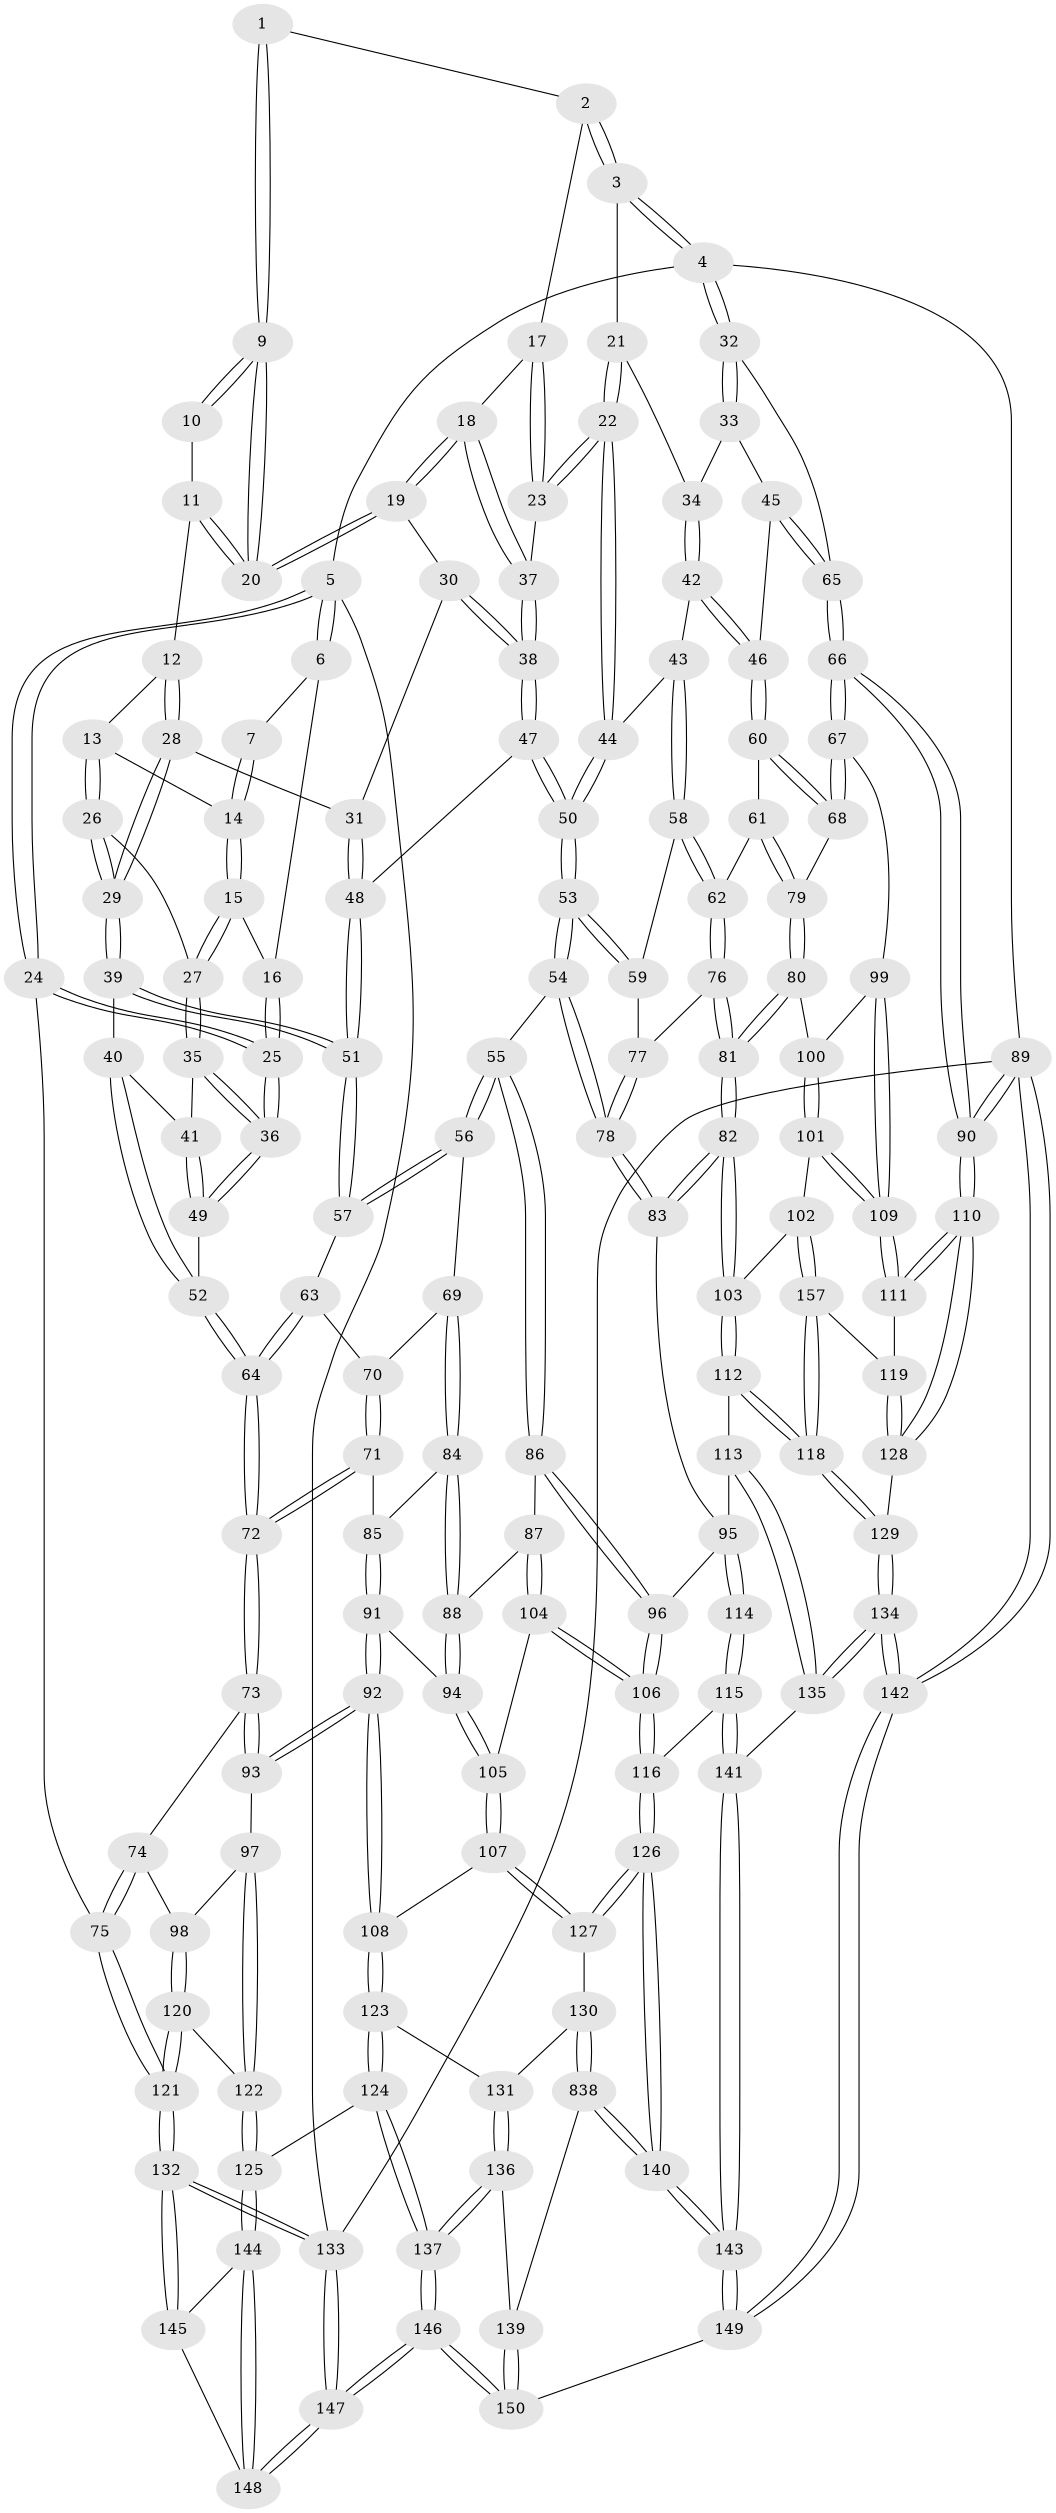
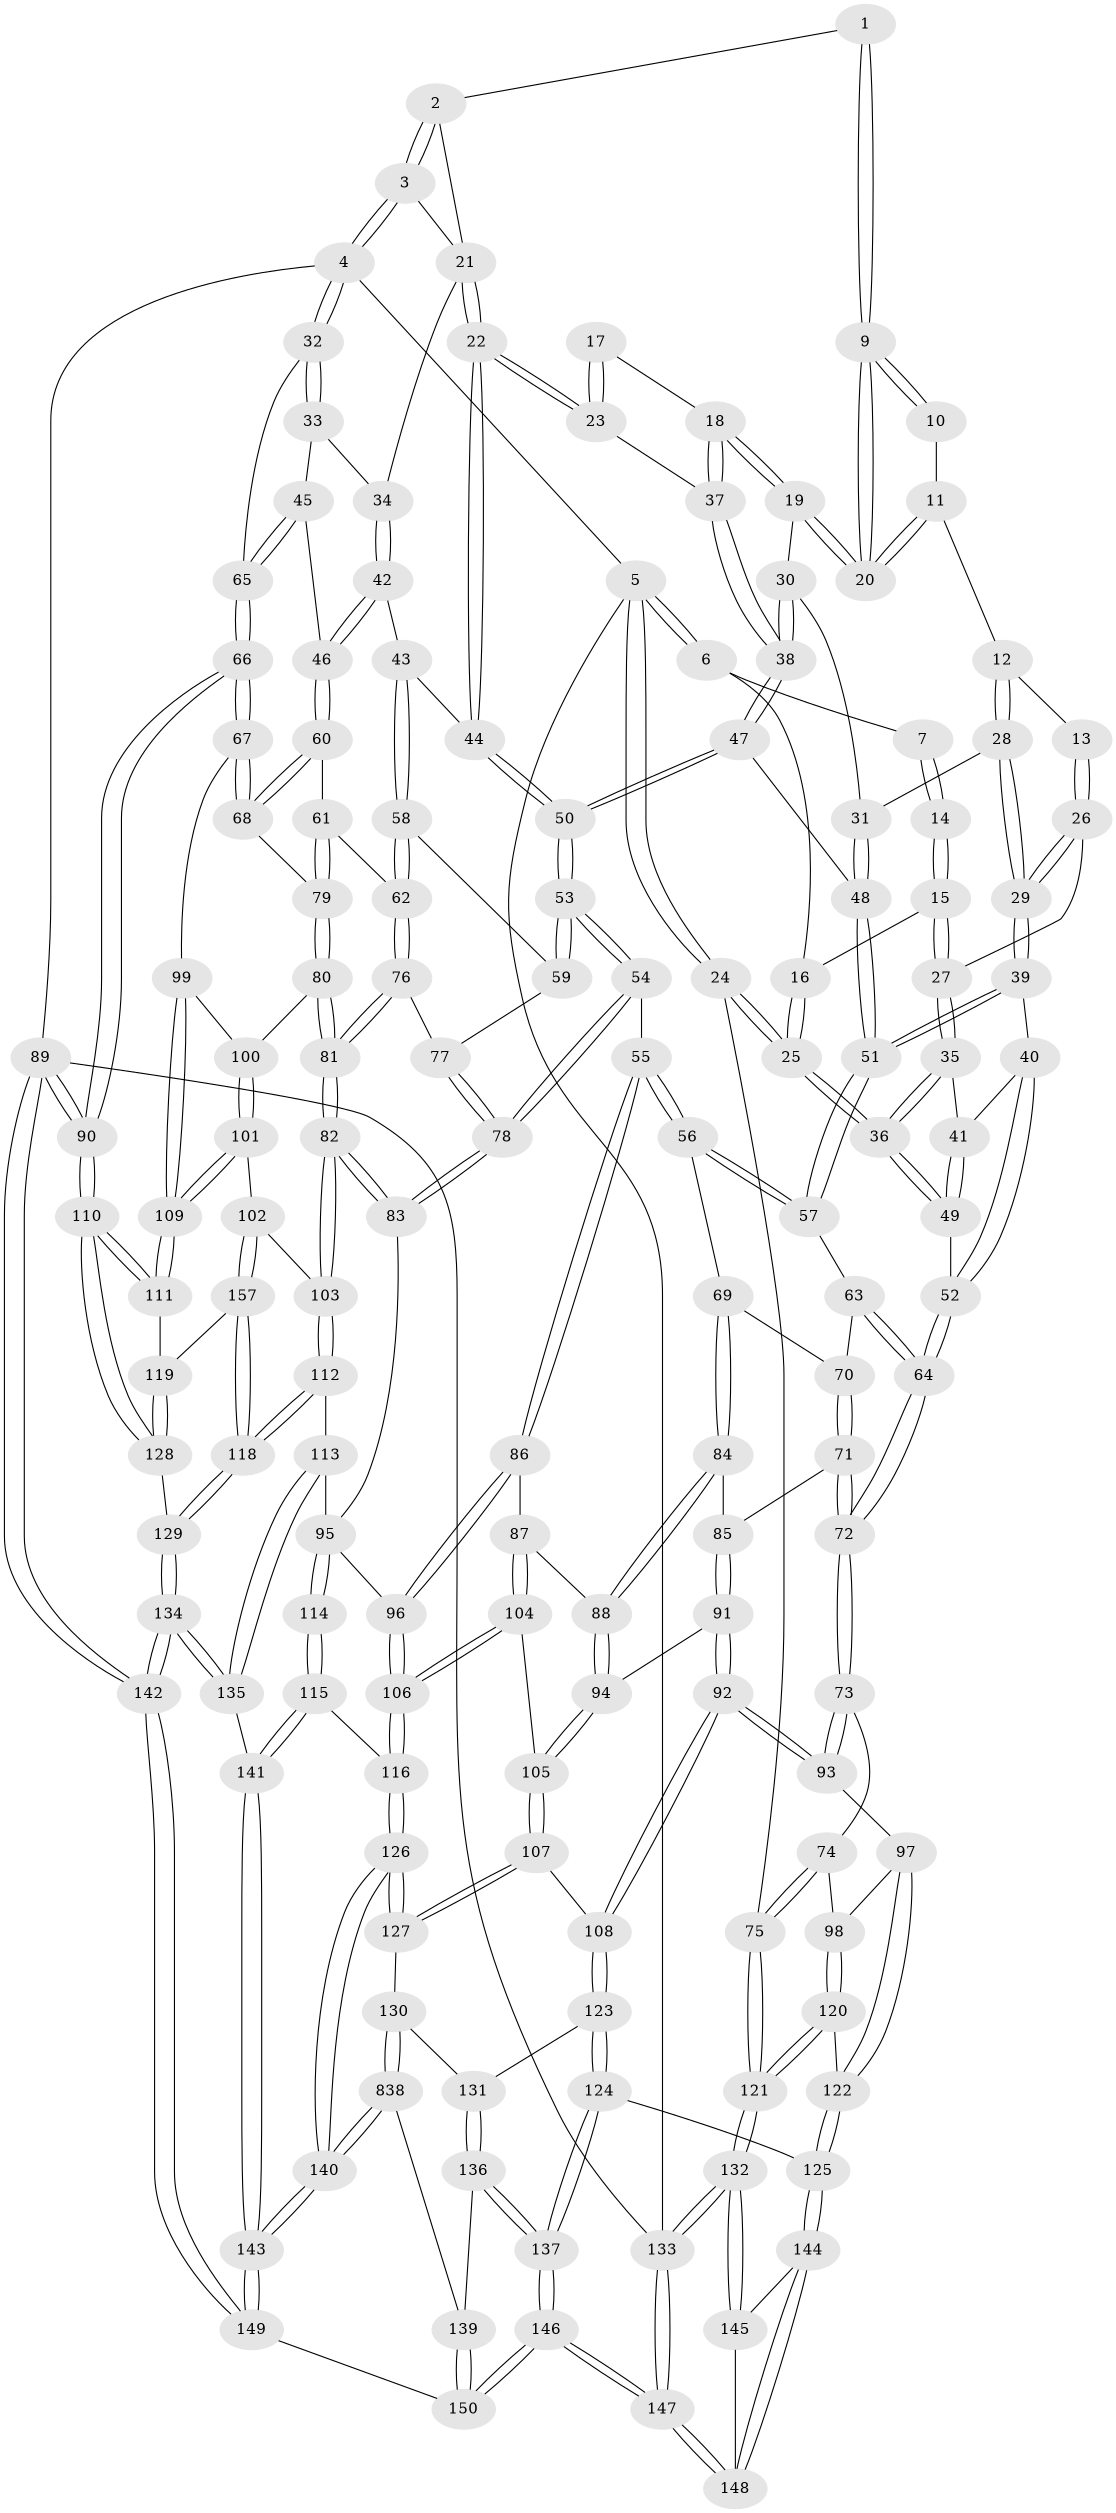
edge "2" -- "17": now "2" -- "21"
edge "13" -- "14": removed
